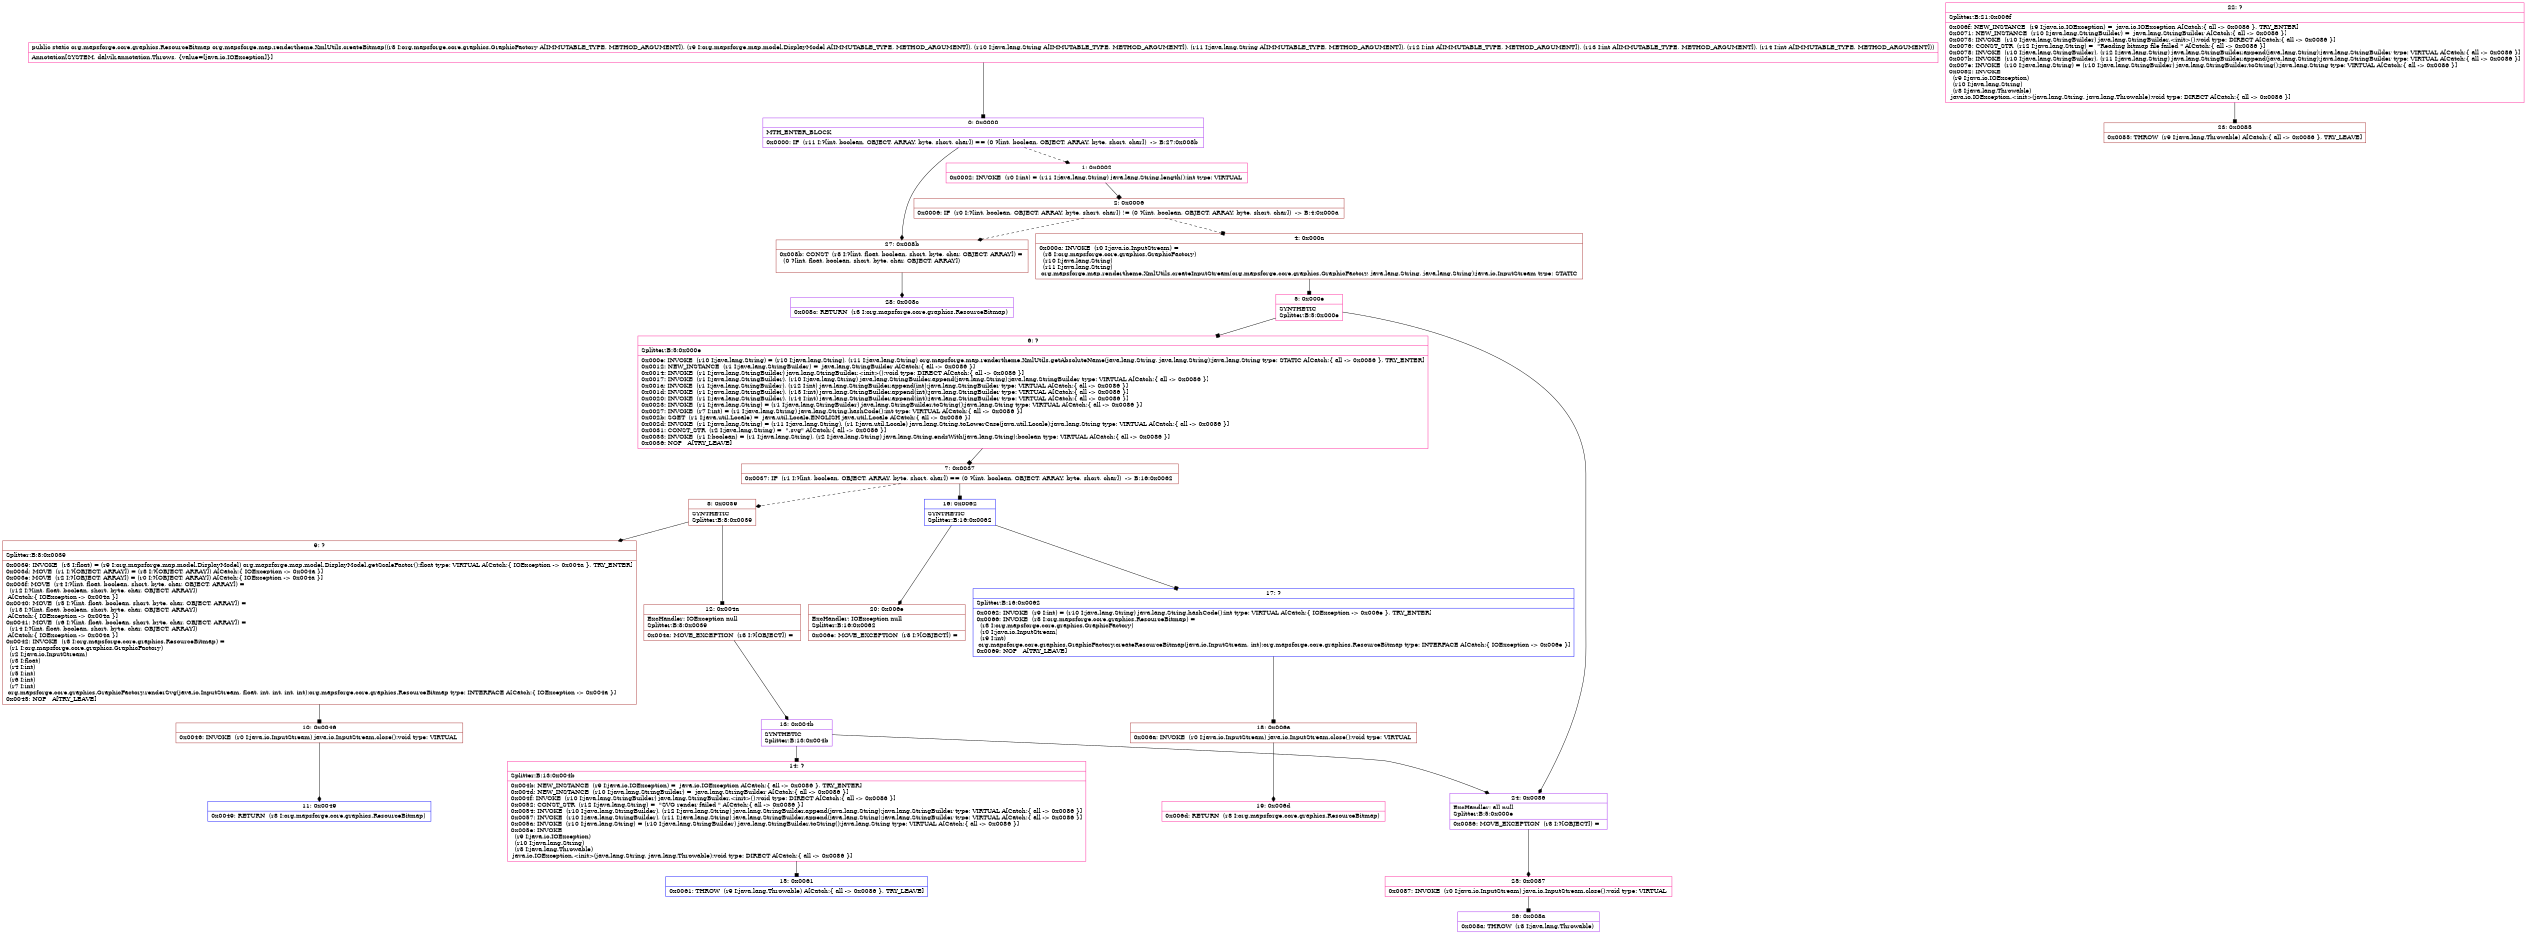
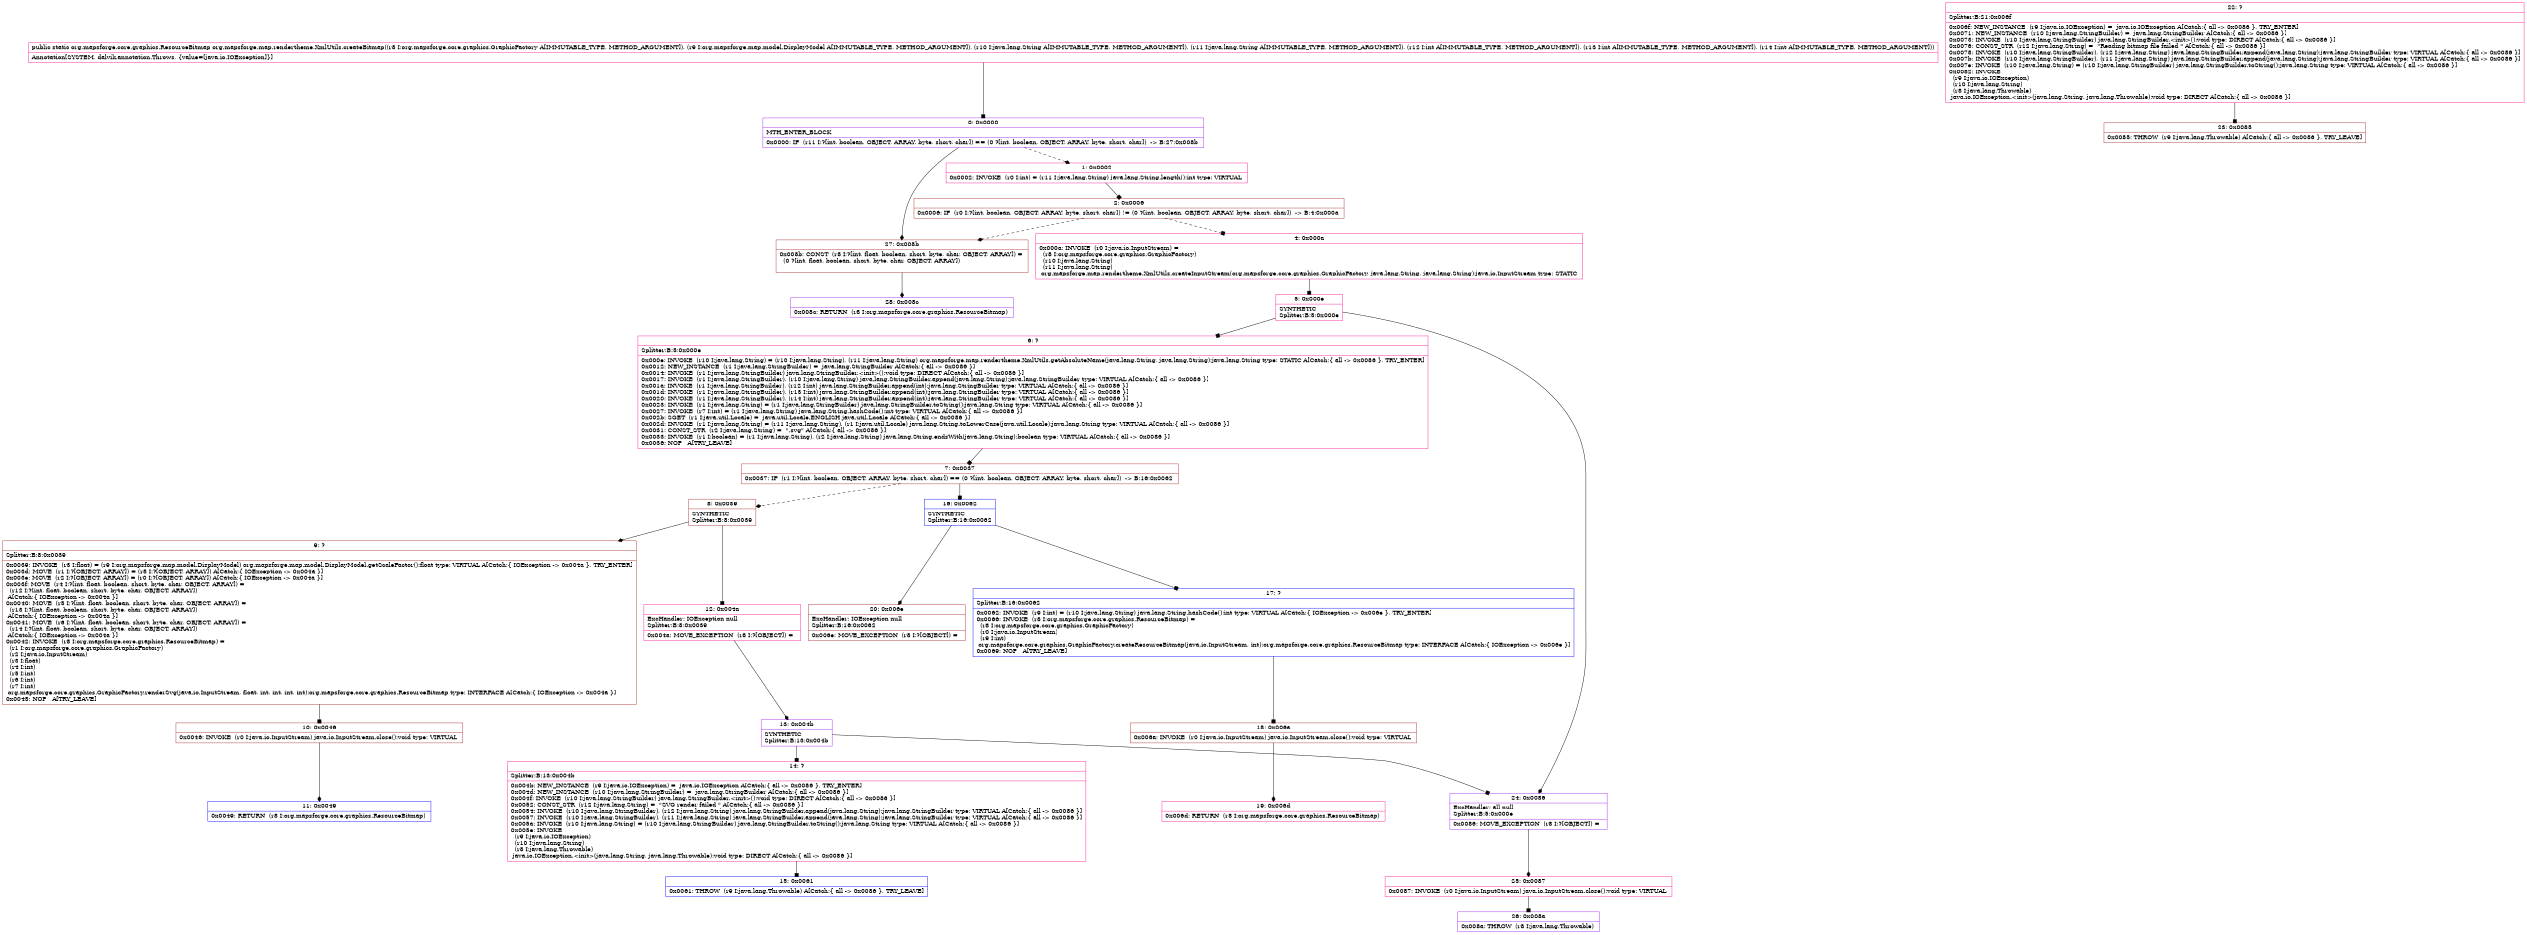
node "4: 0x000a": color brown -> deeppink
node "12: 0x004a": color brown -> deeppink
edge "13: 0x004b" -> "24: 0x0086": arrowhead diamond -> box
